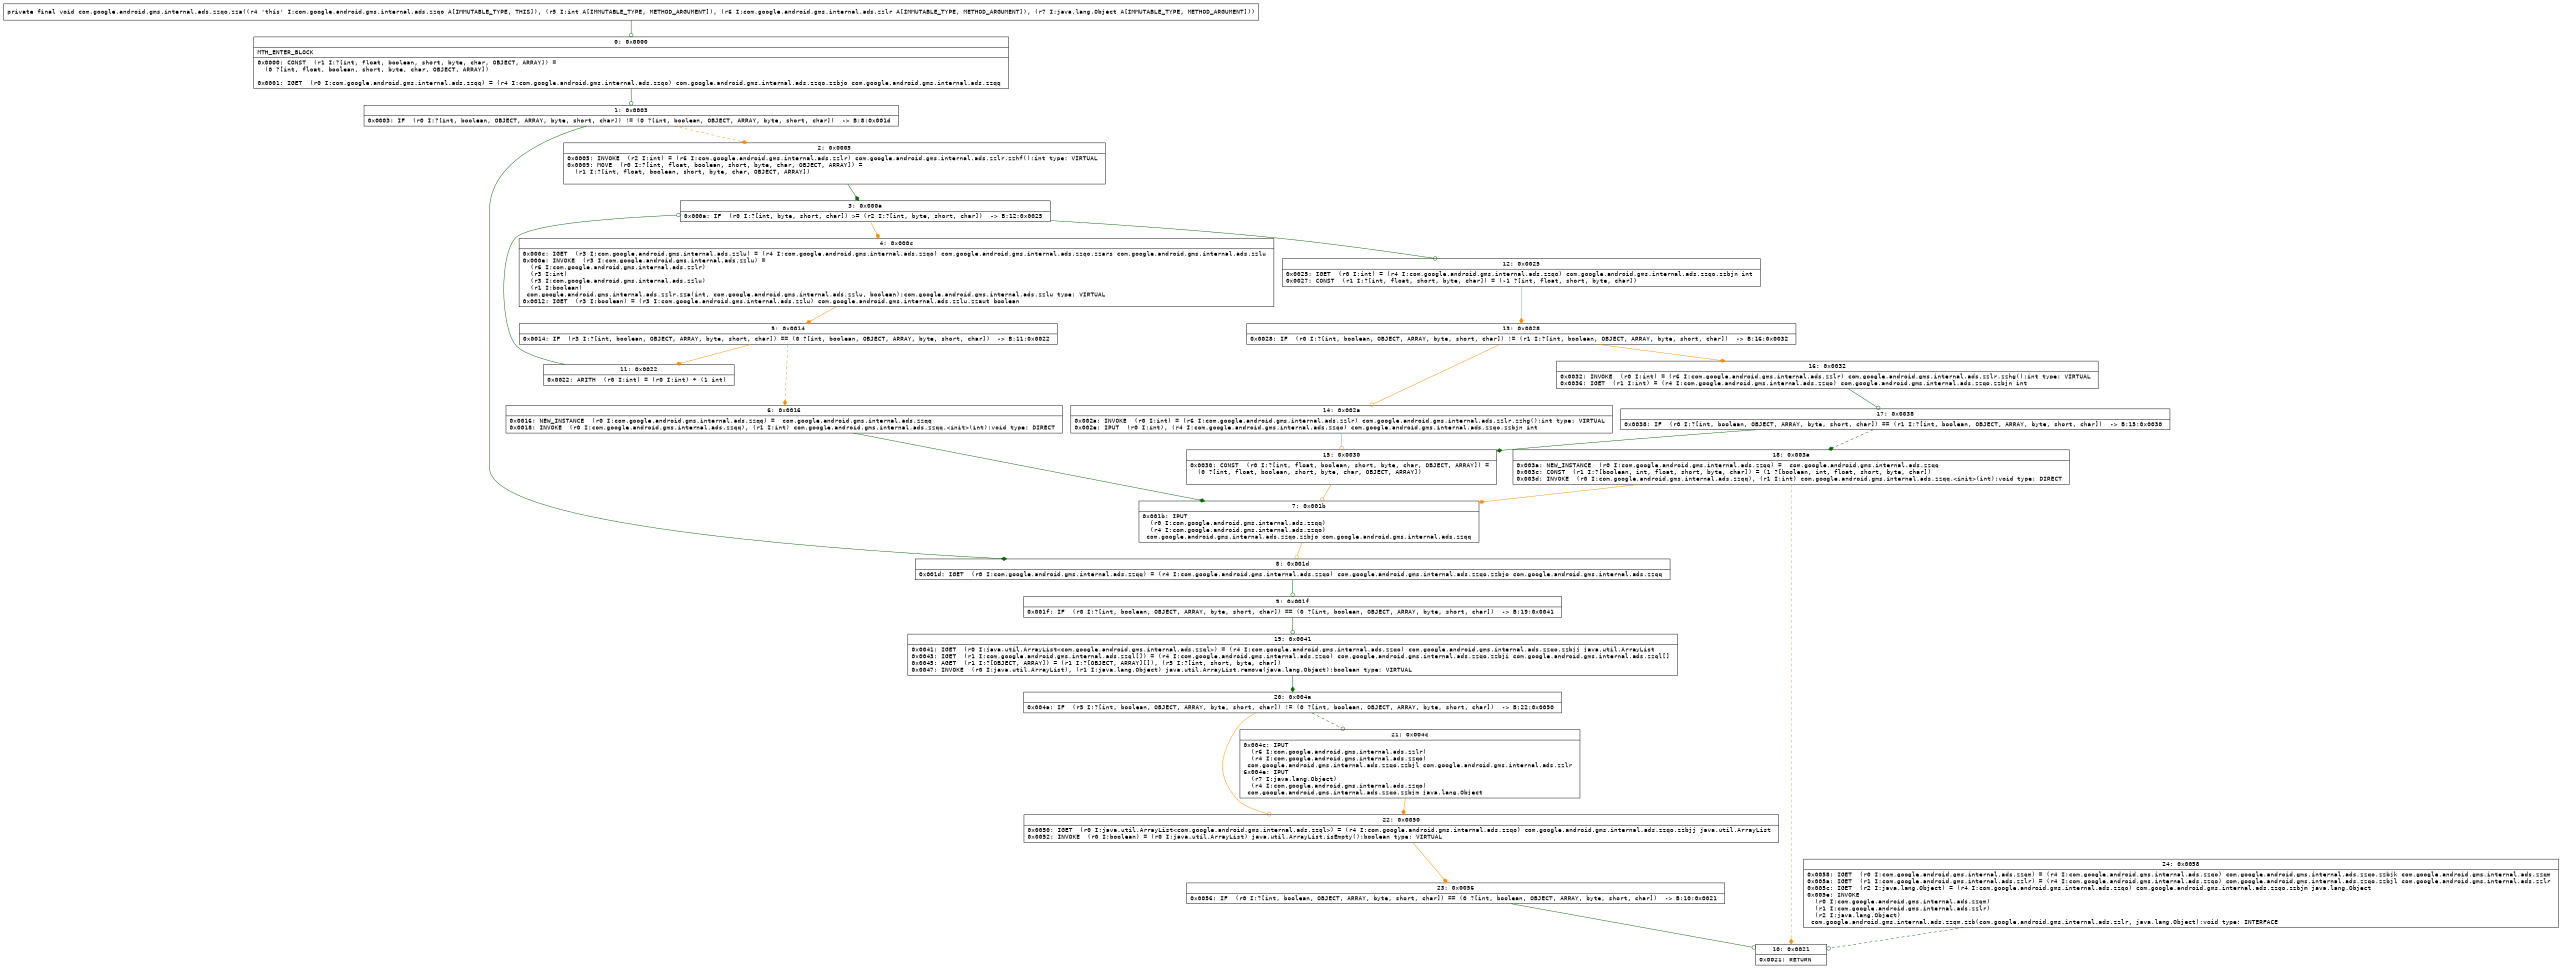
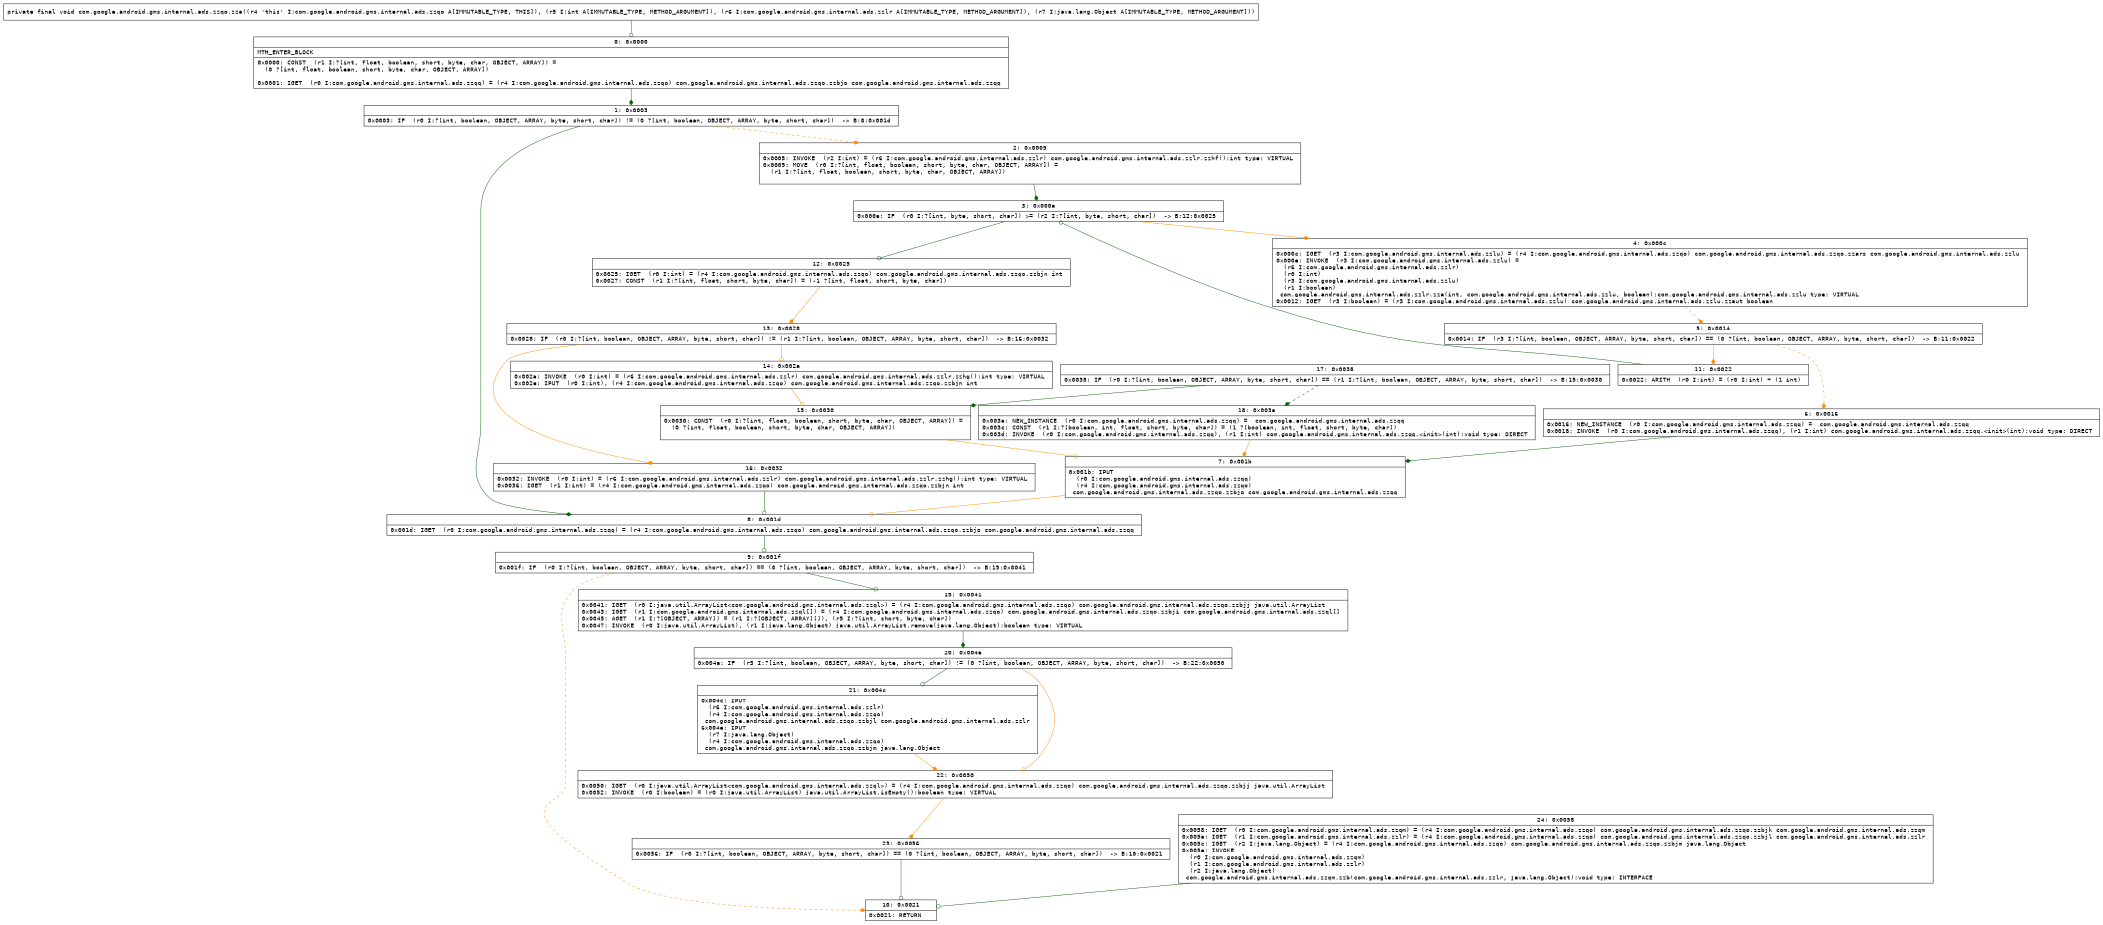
edge "0: 0x0000" -> "1: 0x0003": arrowhead odot -> diamond
node "4: 0x000c": text "(r3 I:int)" -> "(r0 I:int)"
edge "4: 0x000c" -> "5: 0x0014": style solid -> dashed
edge "16: 0x0032" -> "17: 0x0038": now "16: 0x0032" -> "8: 0x001d"
edge "18: 0x003a" -> "10: 0x0021": now "9: 0x001f" -> "10: 0x0021"
edge "20: 0x004a" -> "21: 0x004c": style dashed -> solid
edge "24: 0x0058" -> "10: 0x0021": style dashed -> solid
